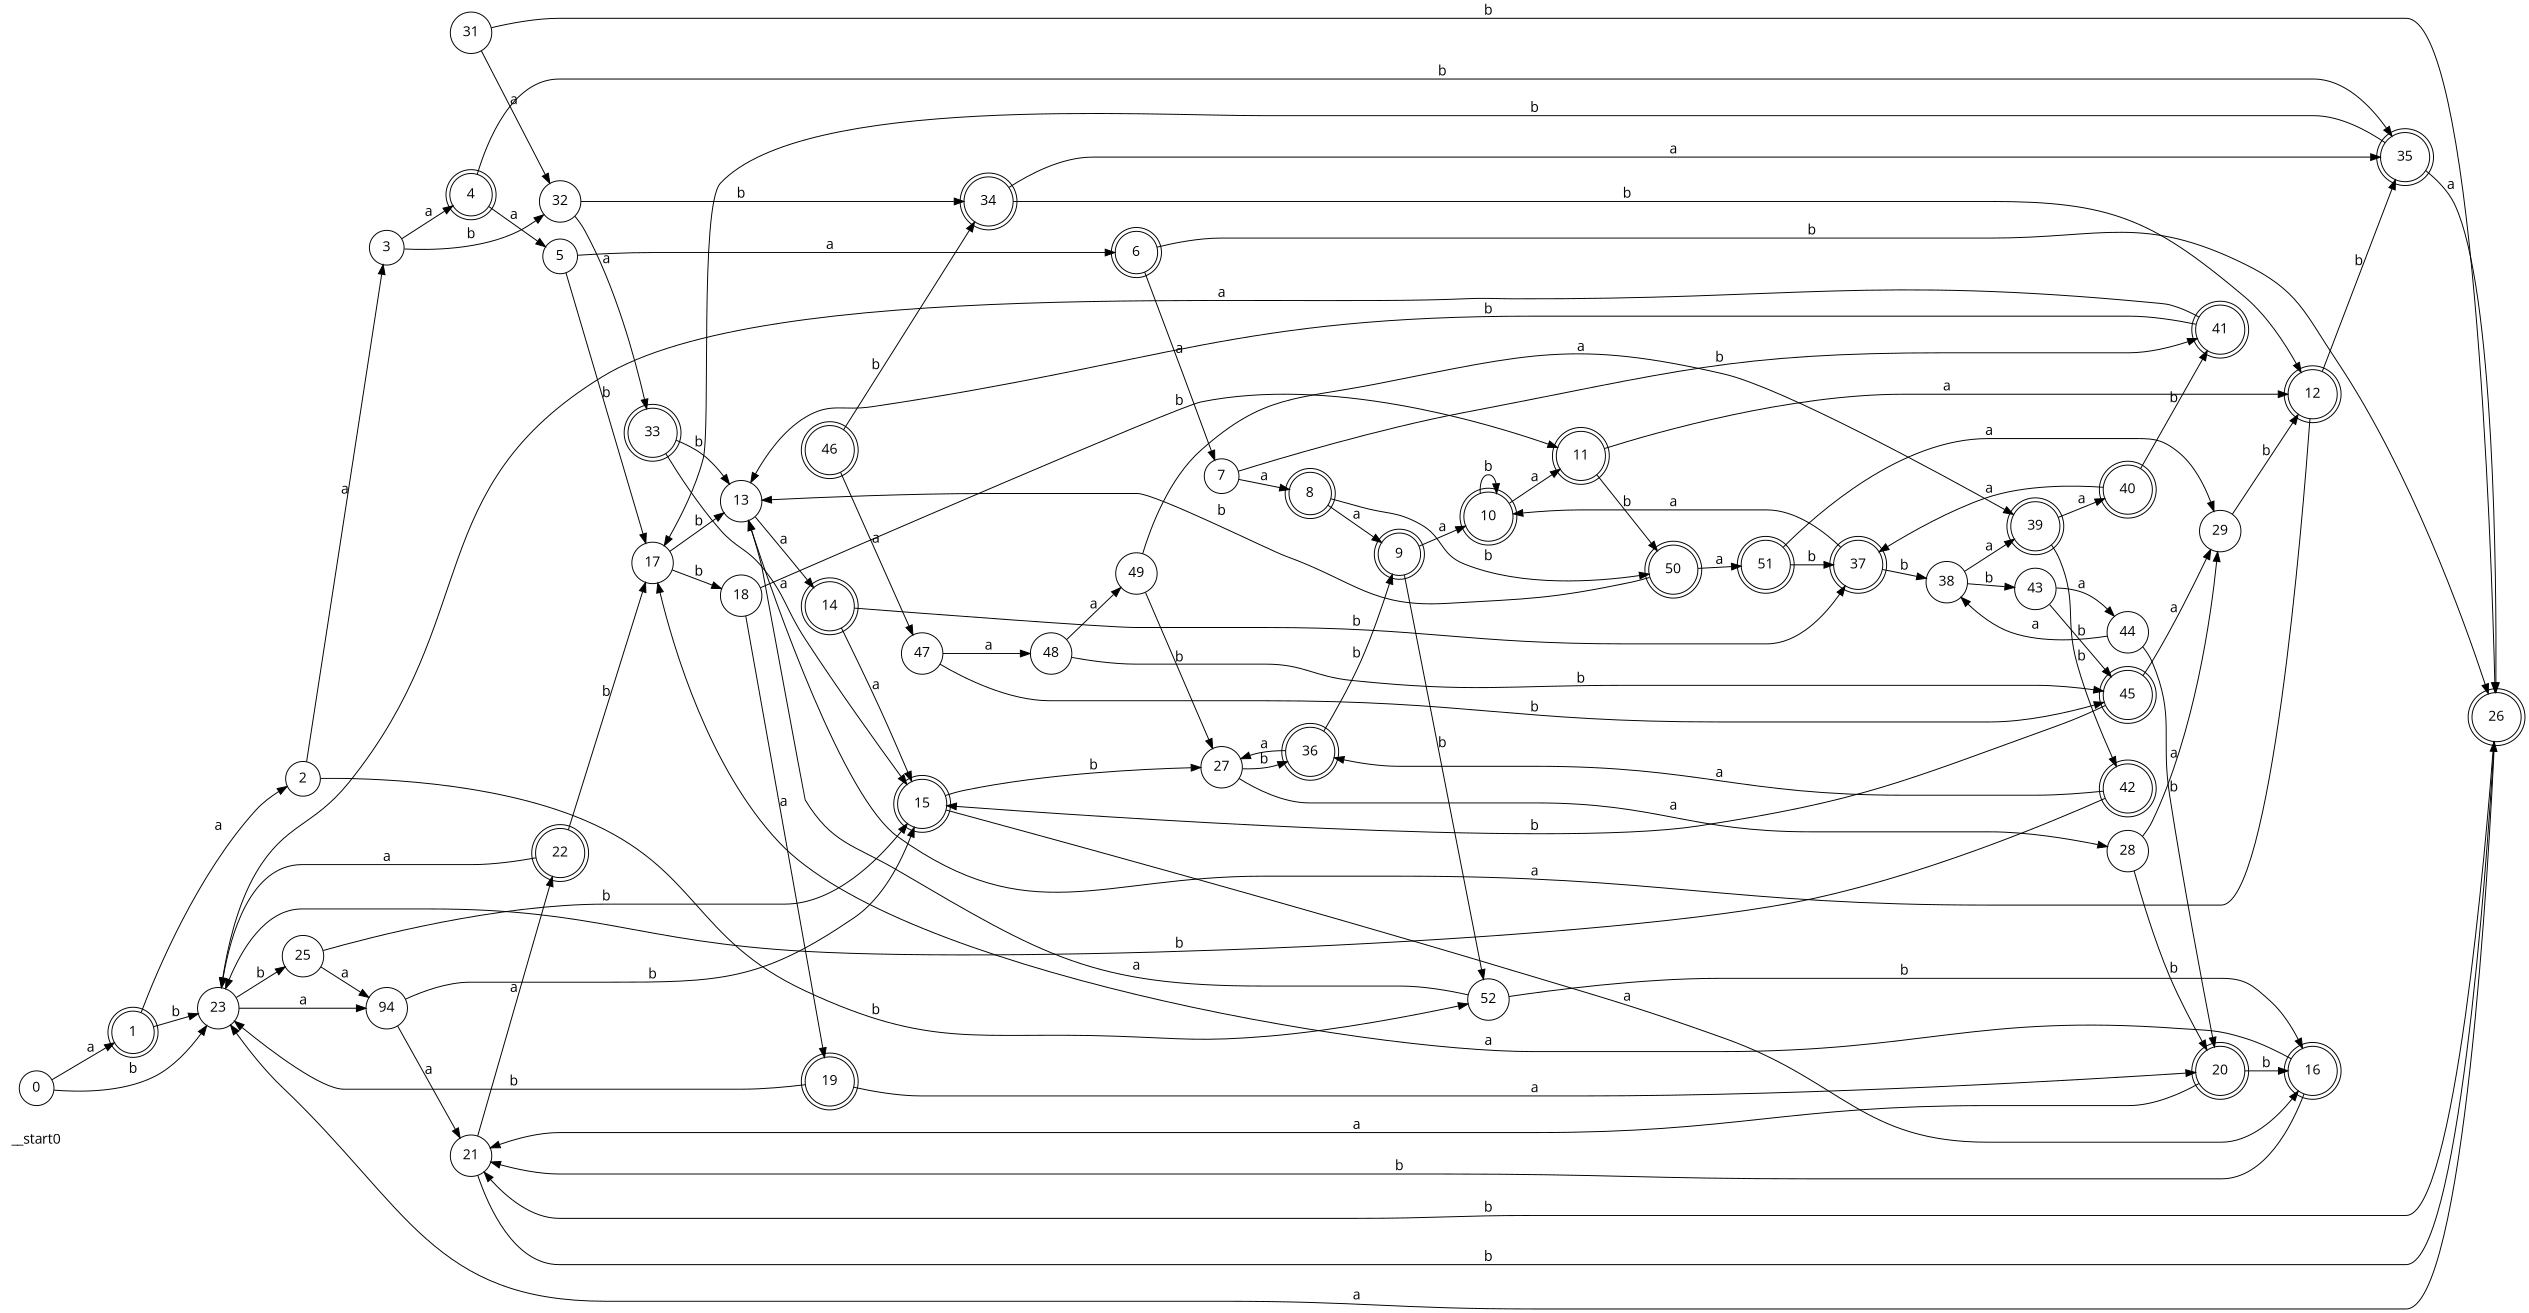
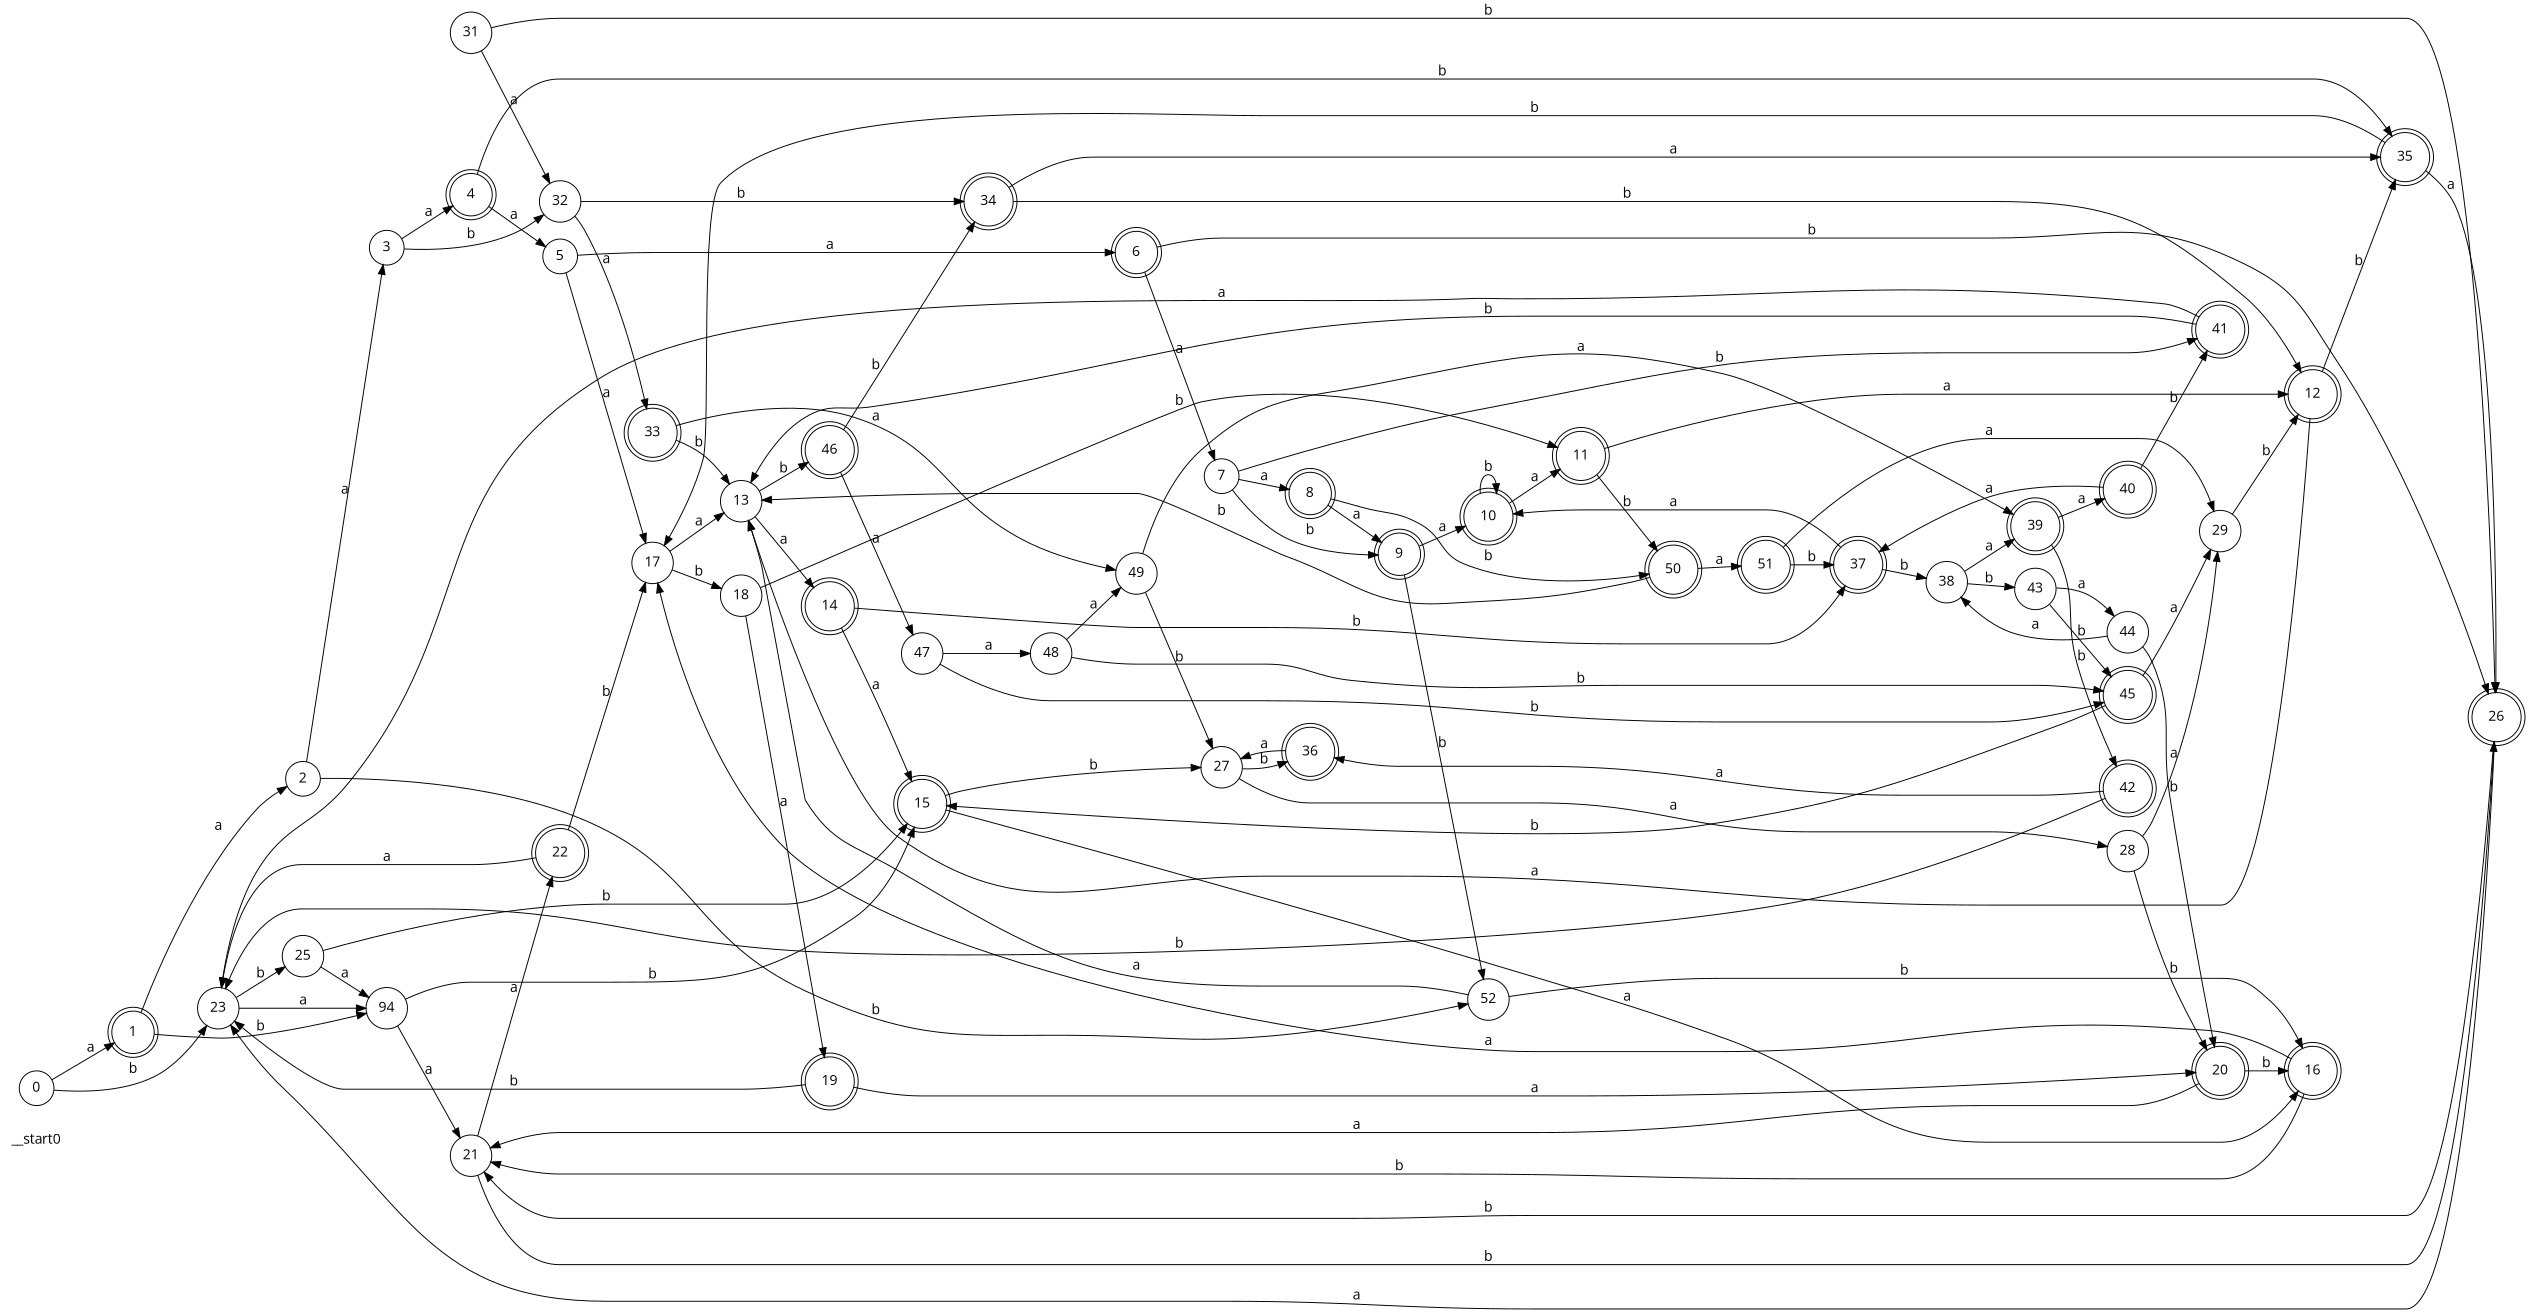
edge "5" -> "17": label "b" -> "a"
edge "13" -> "46": added, label "b"
edge "17" -> "13": label "b" -> "a"
edge "33" -> "15": now "33" -> "49"
edge "36" -> "9": now "7" -> "9"
edge "1" -> "23": now "1" -> "94"
